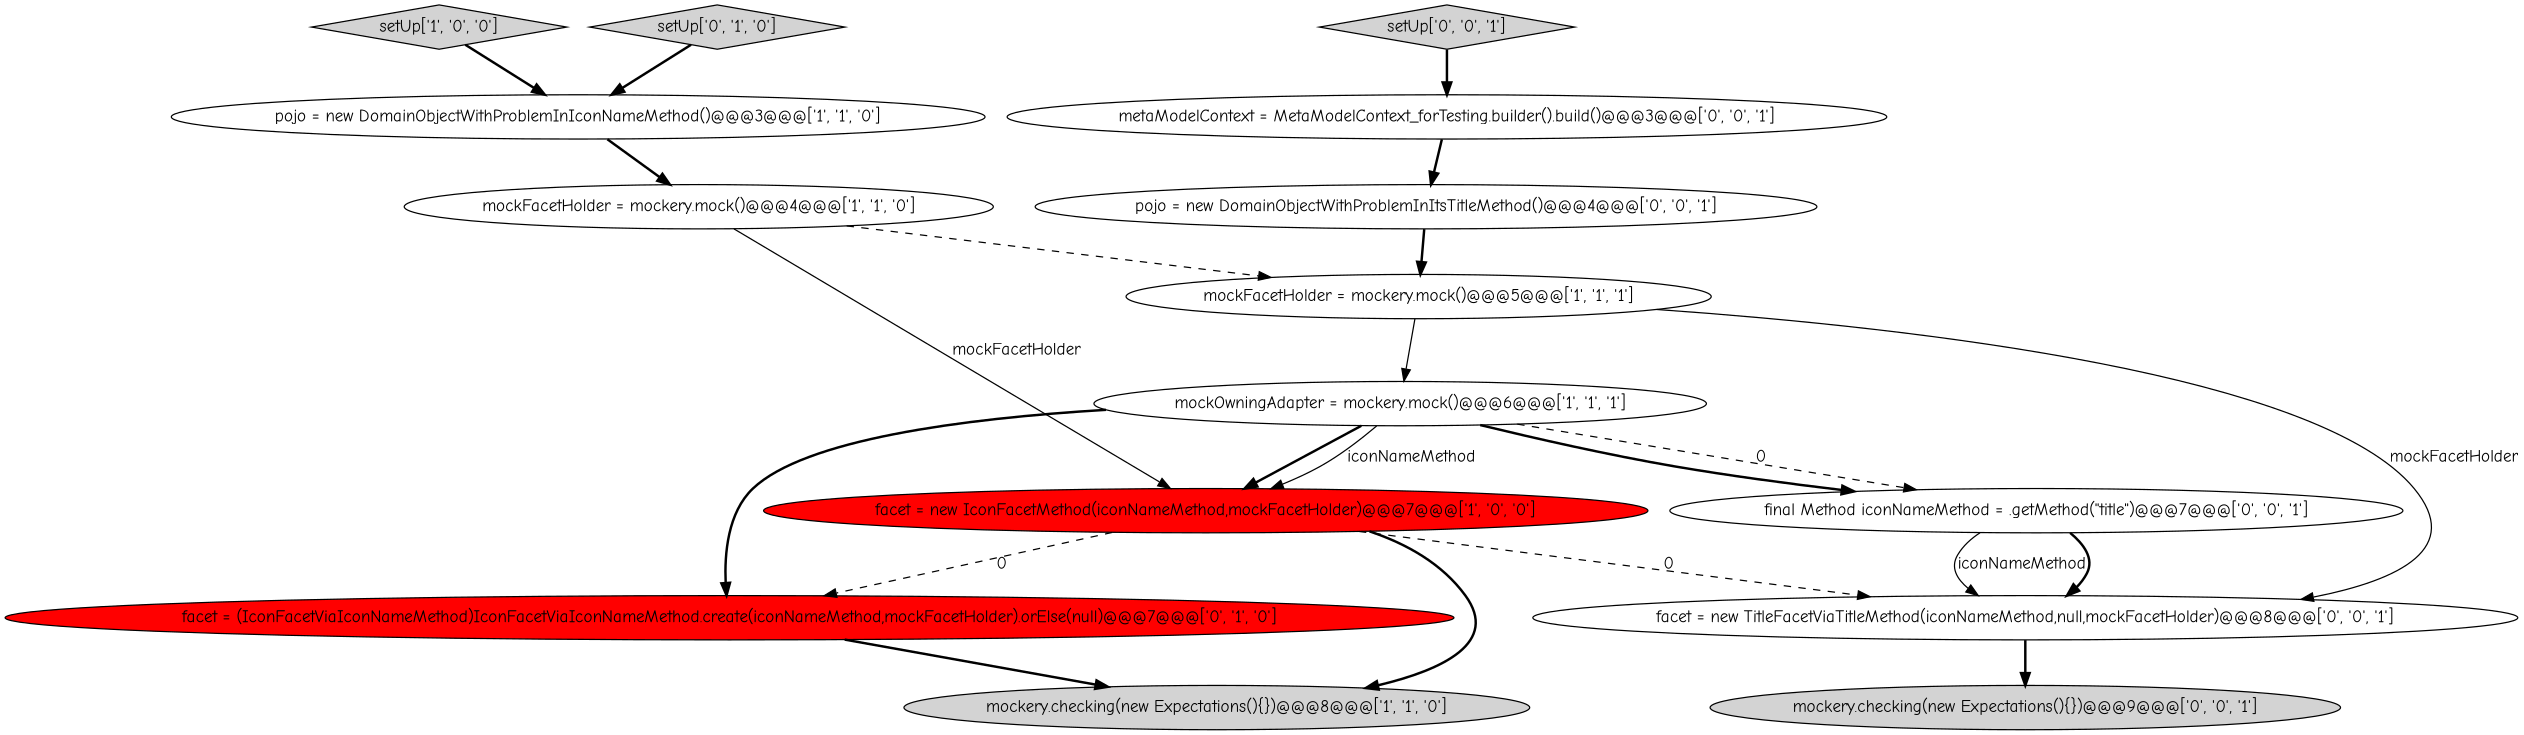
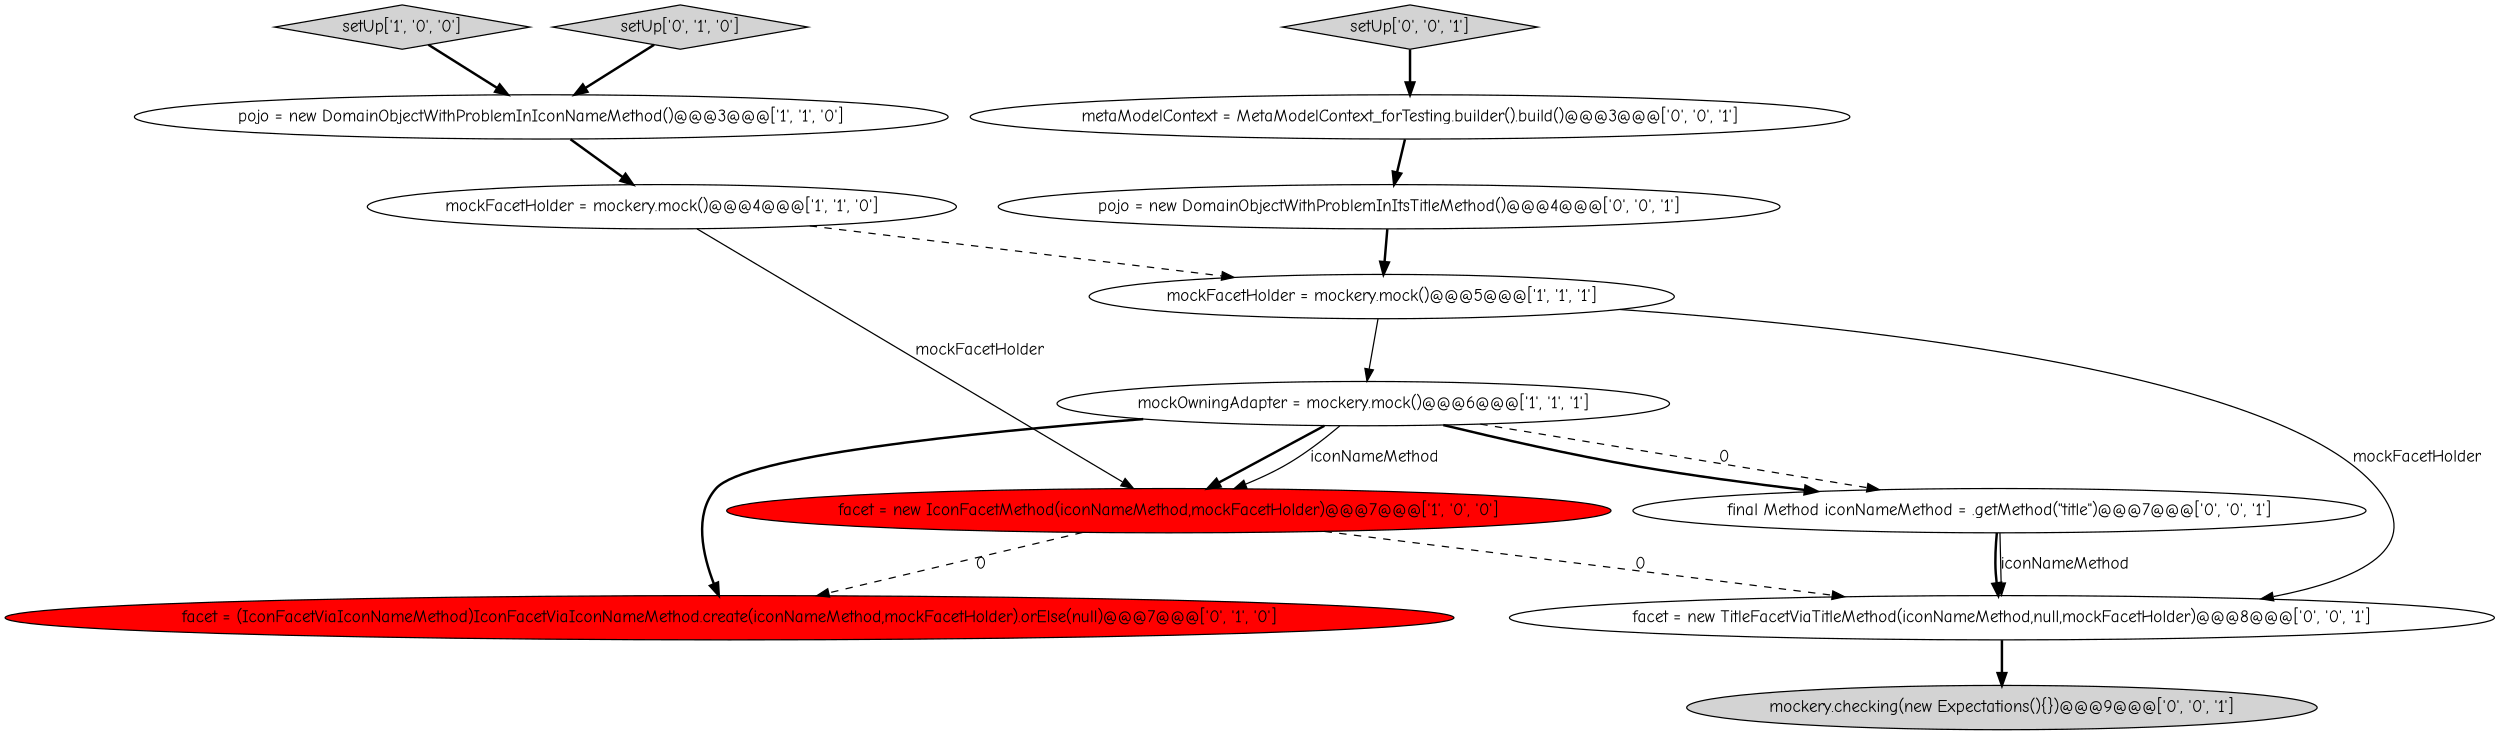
node "mockery.checking(new Expectations(){})@@@8@@@['1', '1', '0']": removed
